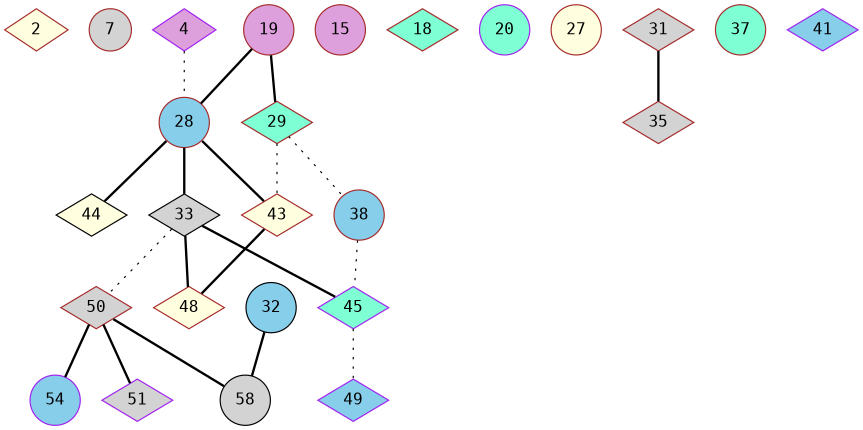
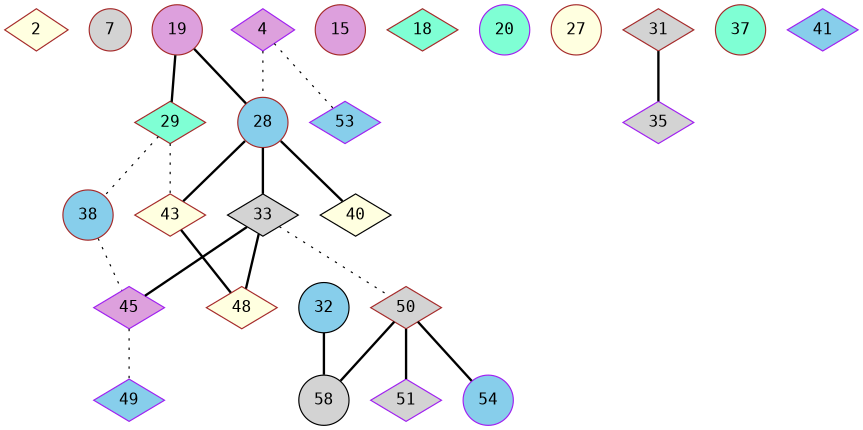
node "53": added
node "35": color brown -> purple
node "44": label "44" -> "40"
node "45": fillcolor aquamarine -> plum
